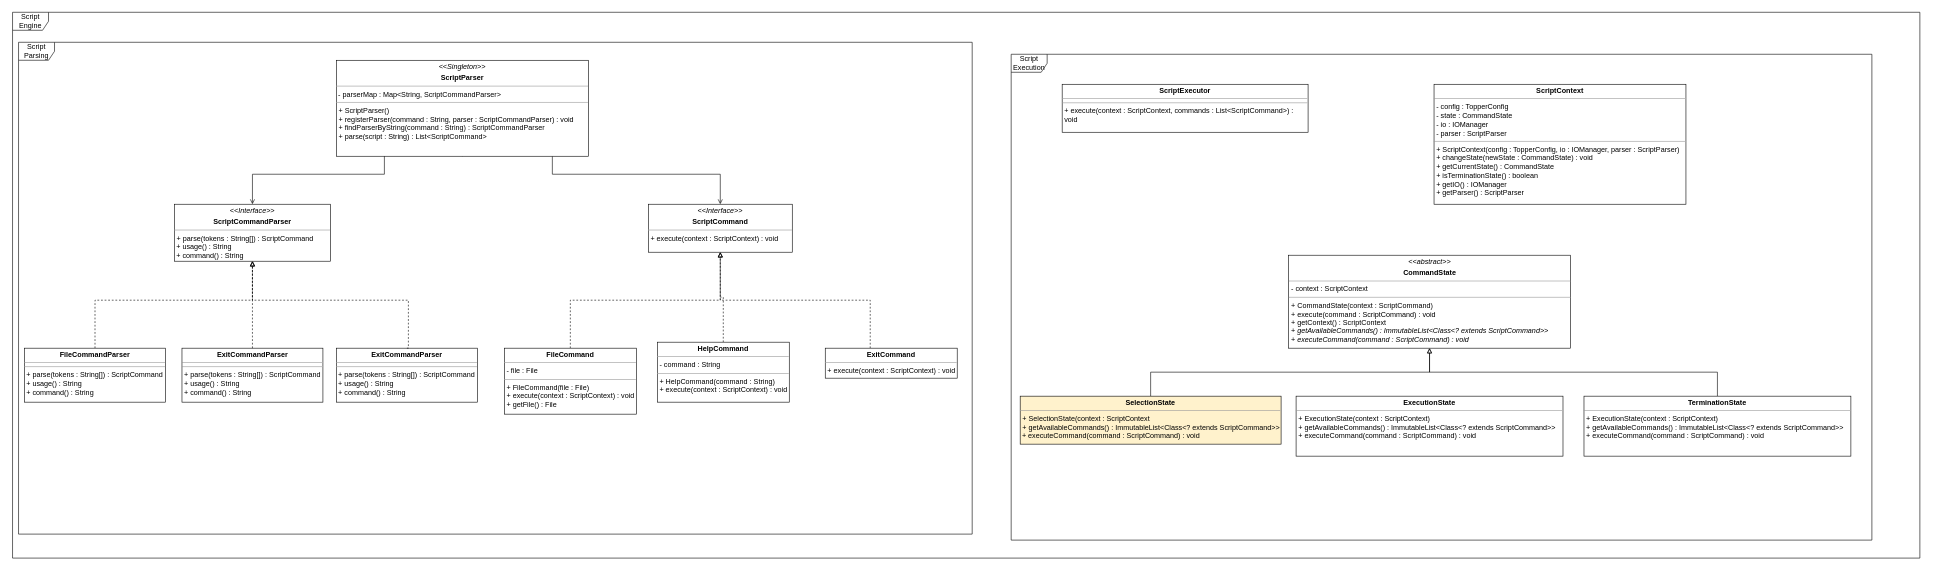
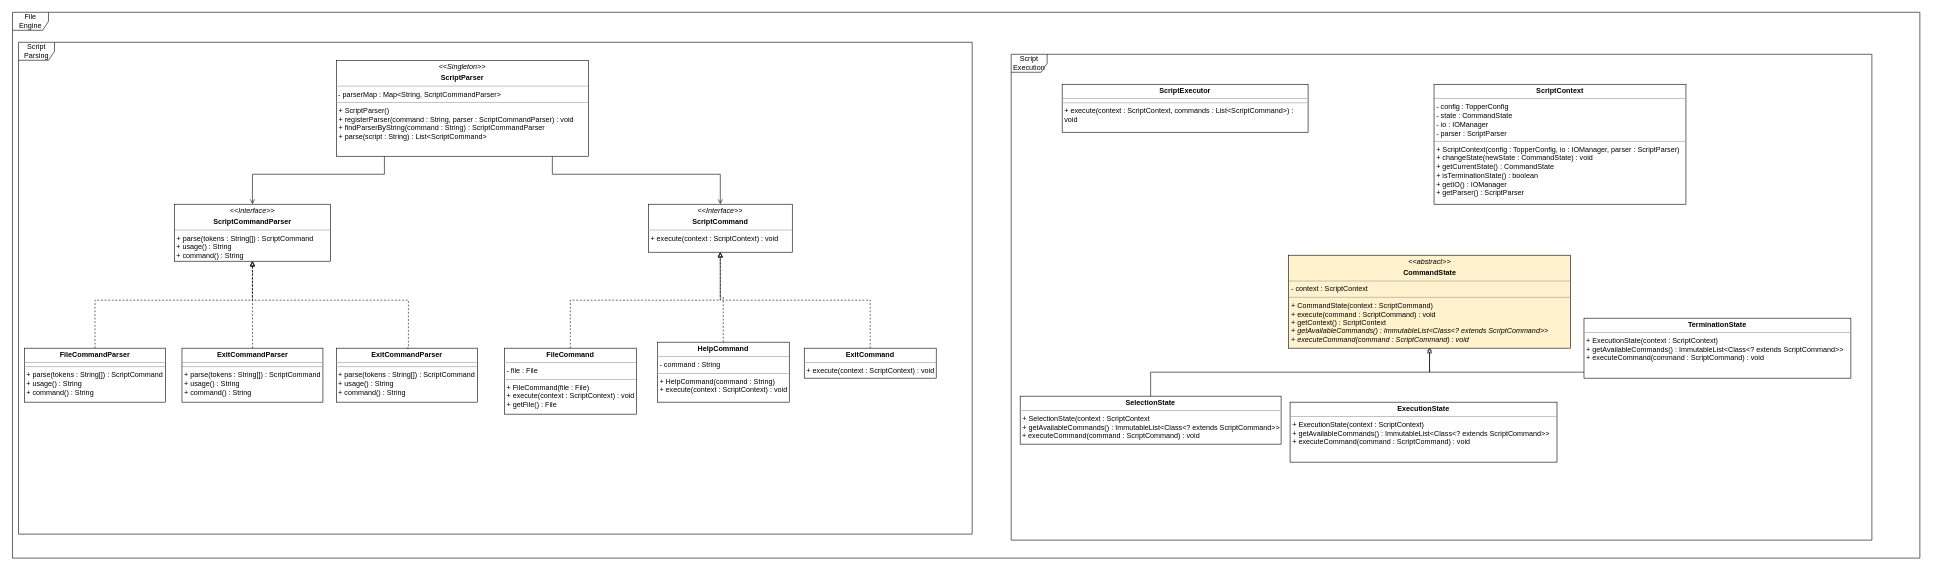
node "Script Engine": label "Script Engine" -> "File Engine"
node "<<abstract>> CommandState - context : ScriptContext + CommandState(context : ScriptCommand) + execute(command : ScriptCommand) : void + getContext() : ScriptContext + getAvailableCommands() : ImmutableList<Class<? extends ScriptCommand>> + executeCommand(command : ScriptCommand) : void": fillcolor #ffffff -> #fff2cc
node "ExitCommand + execute(context : ScriptContext) : void": moved (891, 363) -> (870, 363)
edge "SelectionState + SelectionState(context : ScriptContext + getAvailableCommands() : ImmutableList<Class<? extends ScriptCommand>> + executeCommand(command : ScriptCommand) : void" -> "<<abstract>> CommandState - context : ScriptContext + CommandState(context : ScriptCommand) + execute(command : ScriptCommand) : void + getContext() : ScriptContext + getAvailableCommands() : ImmutableList<Class<? extends ScriptCommand>> + executeCommand(command : ScriptCommand) : void": arrowhead block -> diamond
node "SelectionState + SelectionState(context : ScriptContext + getAvailableCommands() : ImmutableList<Class<? extends ScriptCommand>> + executeCommand(command : ScriptCommand) : void": fillcolor #fff2cc -> #ffffff
node "ExecutionState + ExecutionState(context : ScriptContext) + getAvailableCommands() : ImmutableList<Class<? extends ScriptCommand>> + executeCommand(command : ScriptCommand) : void": moved (1430, 426) -> (1424, 432)
node "TerminationState + ExecutionState(context : ScriptContext) + getAvailableCommands() : ImmutableList<Class<? extends ScriptCommand>> + executeCommand(command : ScriptCommand) : void": moved (1718, 426) -> (1718, 348)
